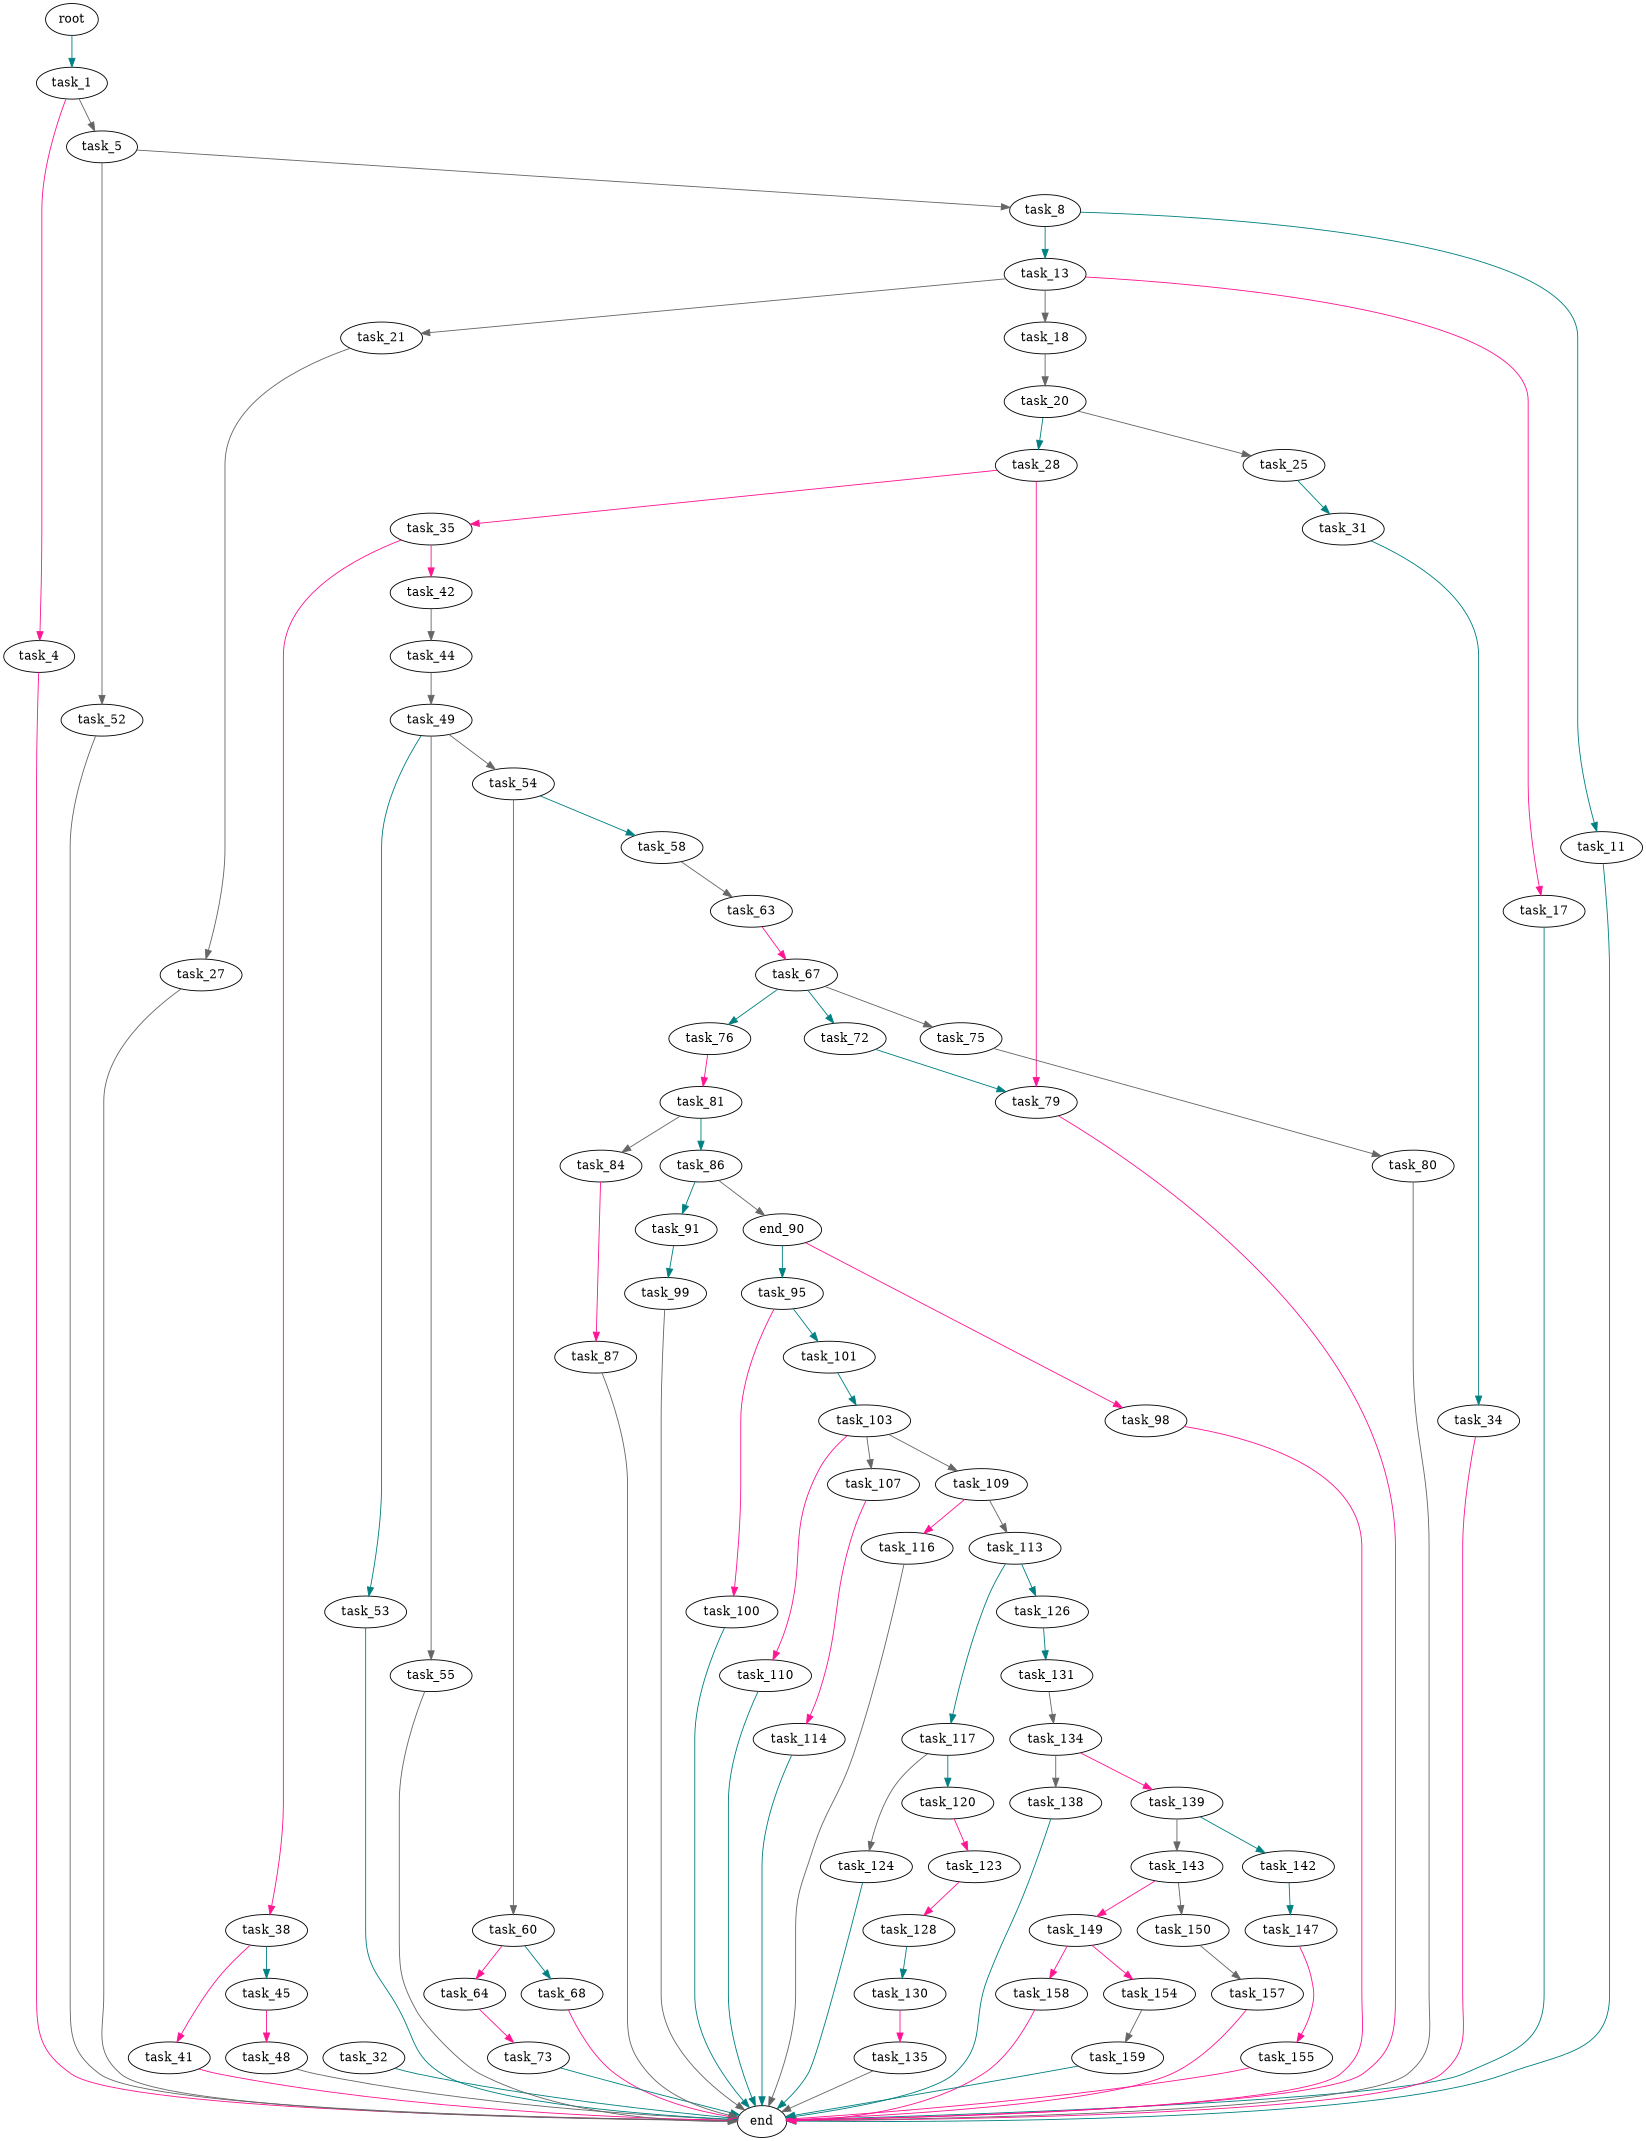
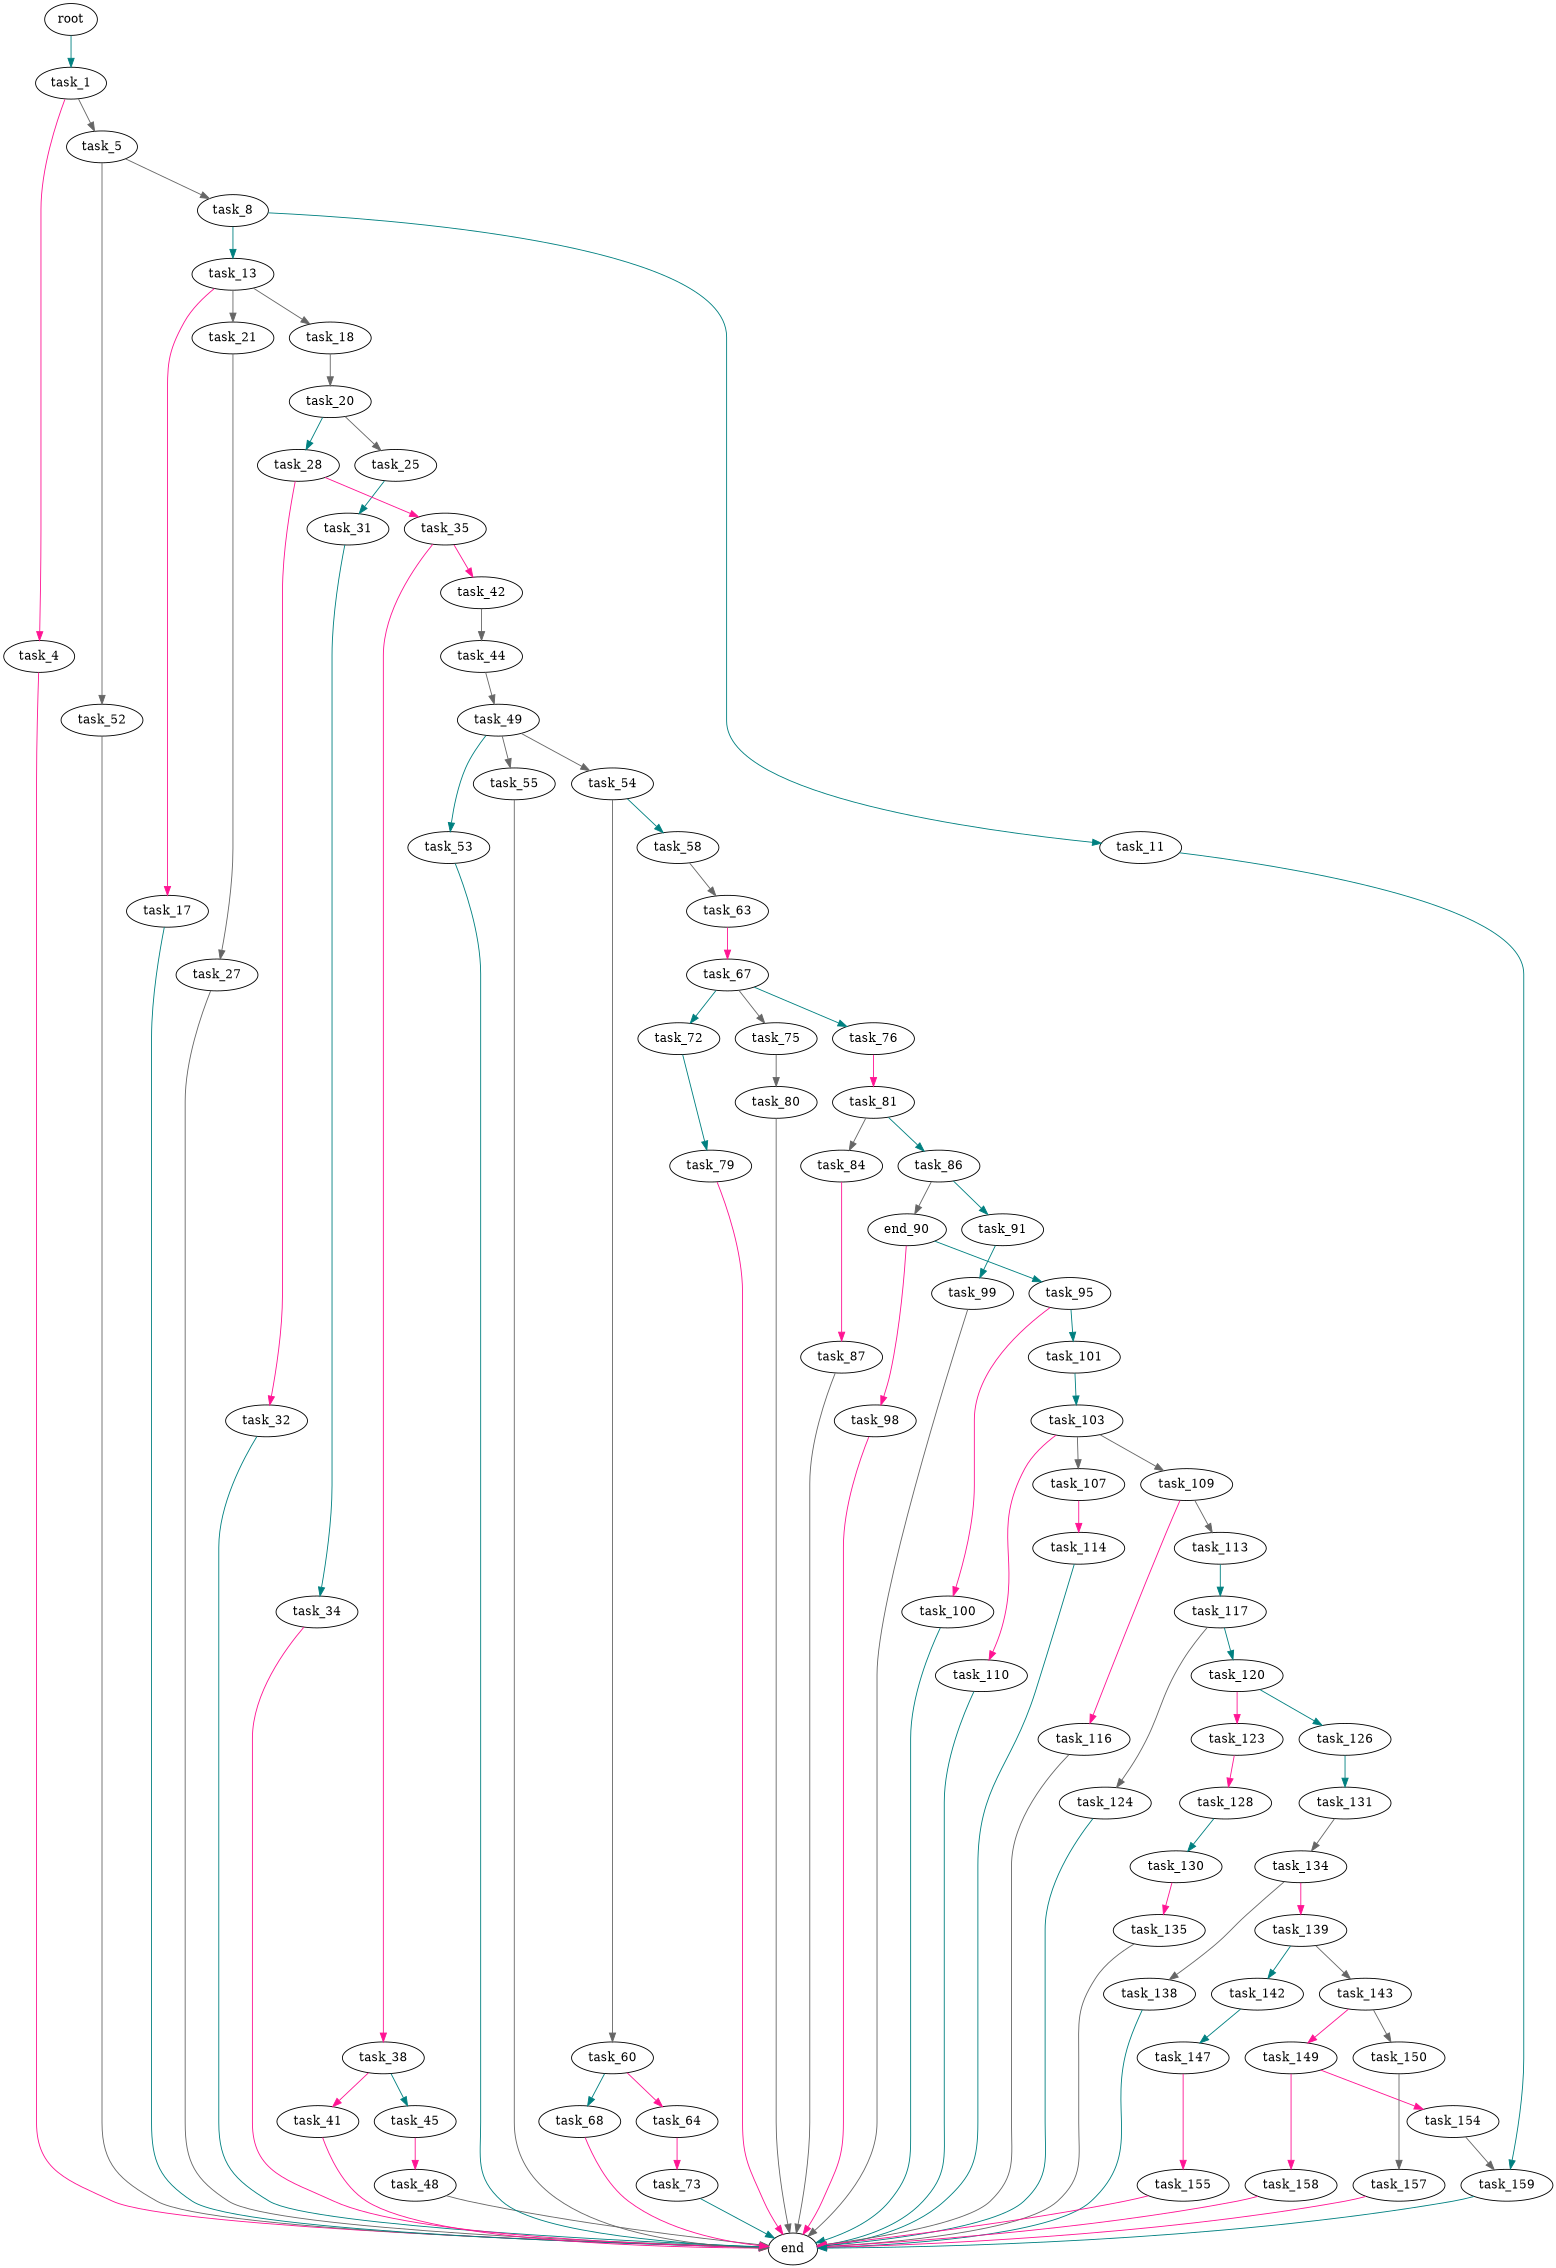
edge "task_28" -> "task_79": now "task_28" -> "task_32"
edge "task_113" -> "task_126": now "task_120" -> "task_126"
edge "task_11" -> "end": now "task_11" -> "task_159"
